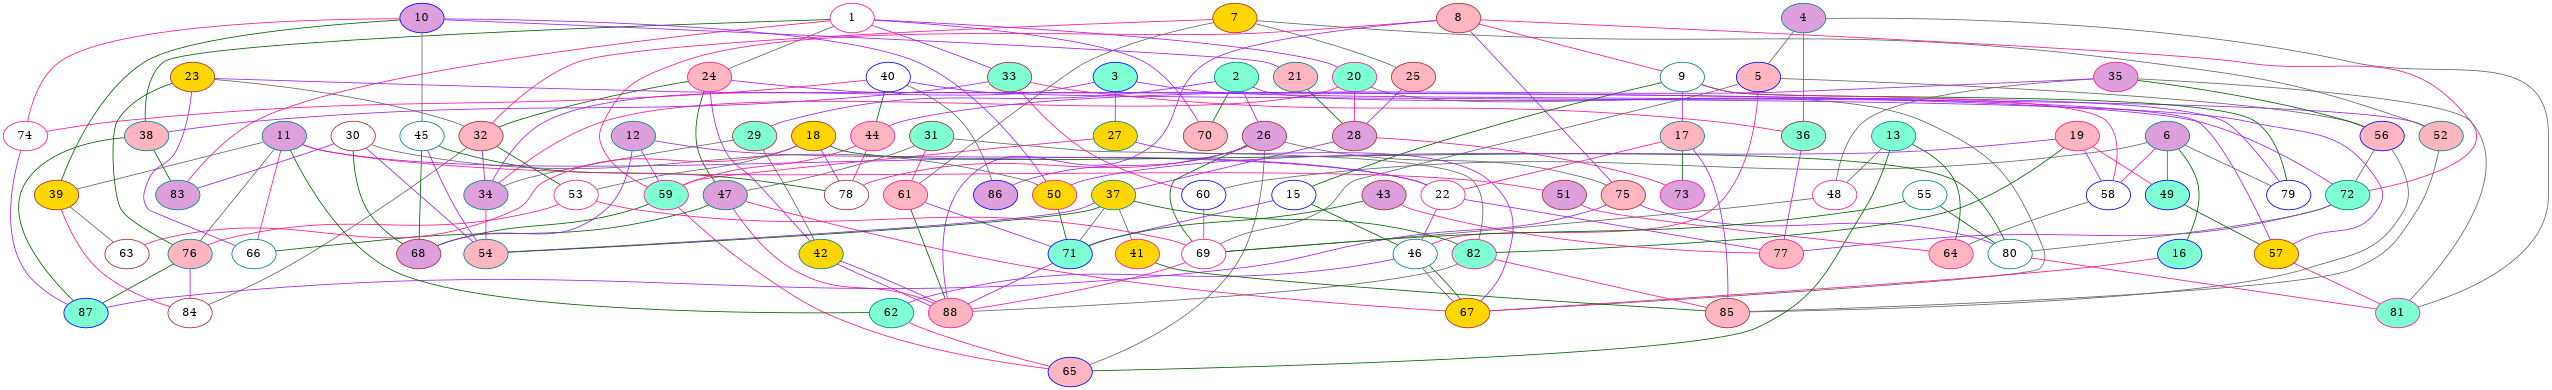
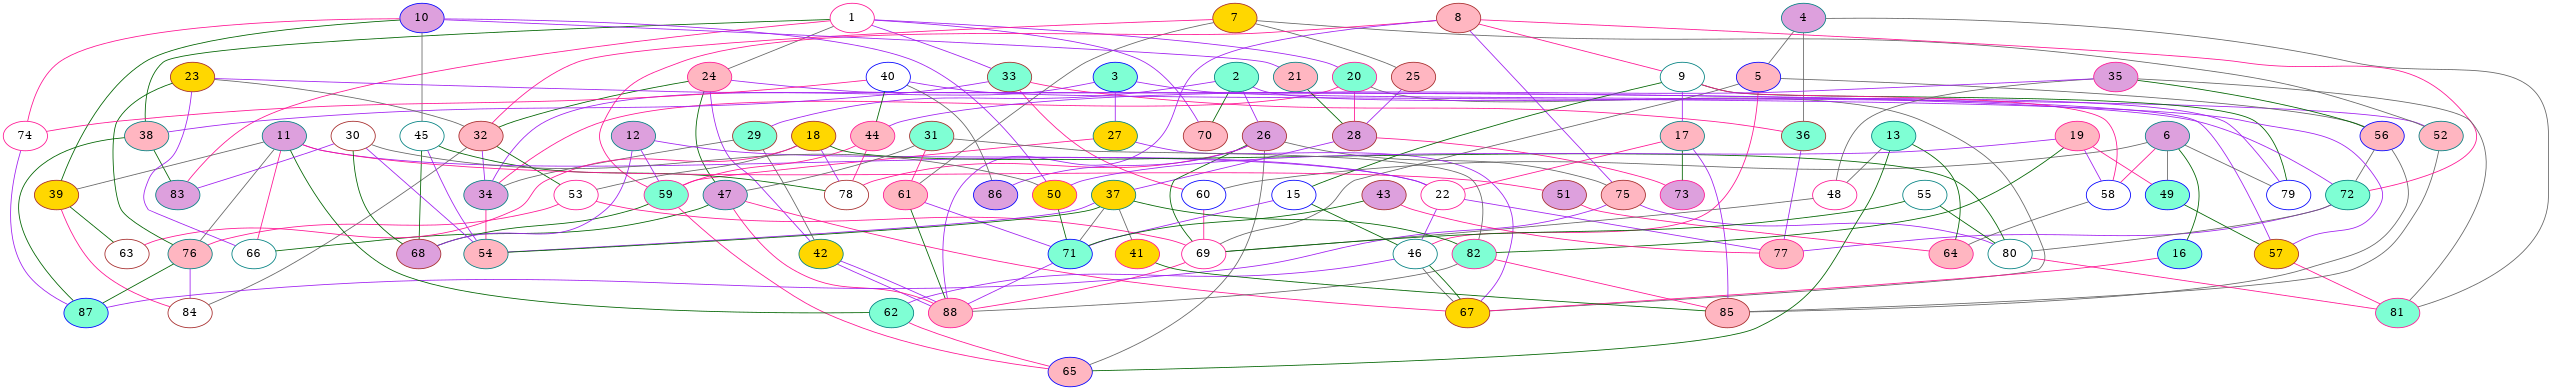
edge "39" -- "63": color gray40 -> darkgreen
